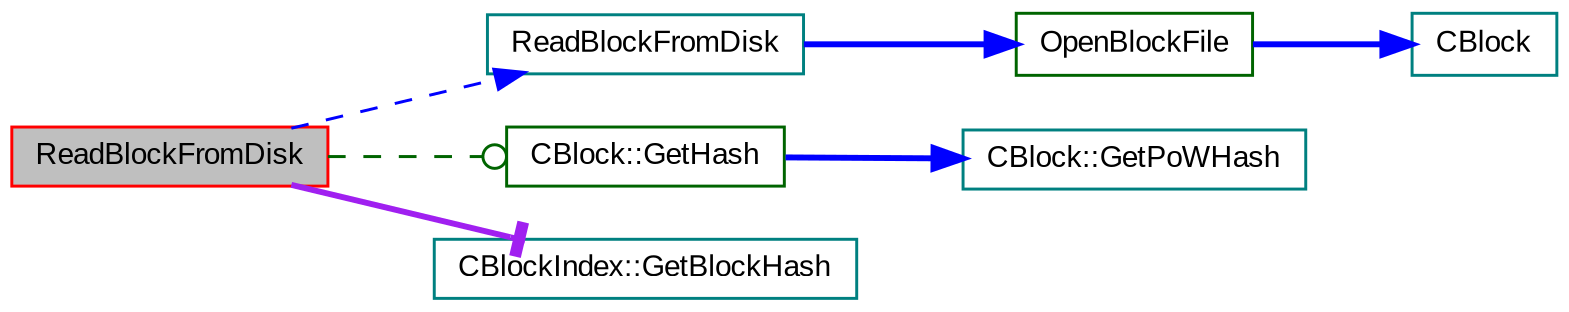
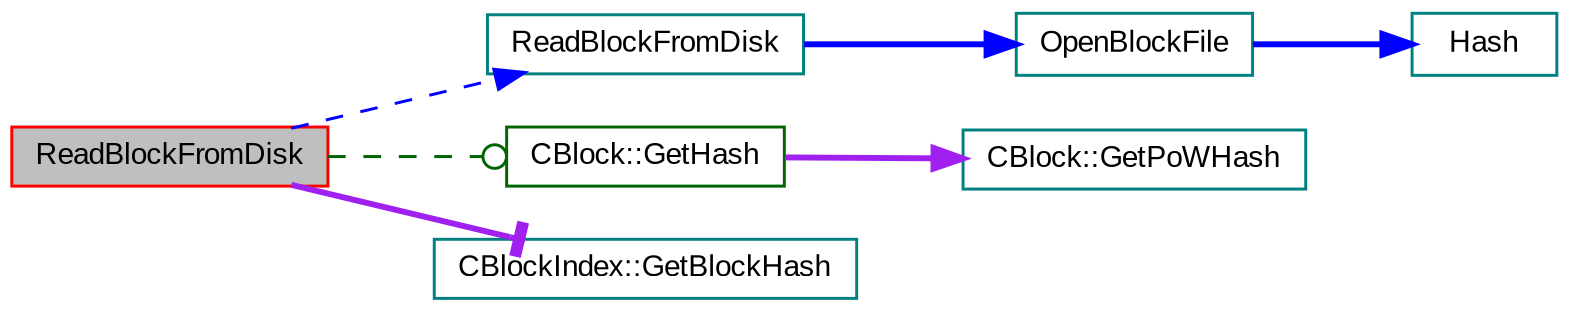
node "OpenBlockFile": color darkgreen -> teal
node "CBlock": label "CBlock" -> "Hash"
edge "CBlock::GetHash" -> "CBlock::GetPoWHash": color blue -> purple
